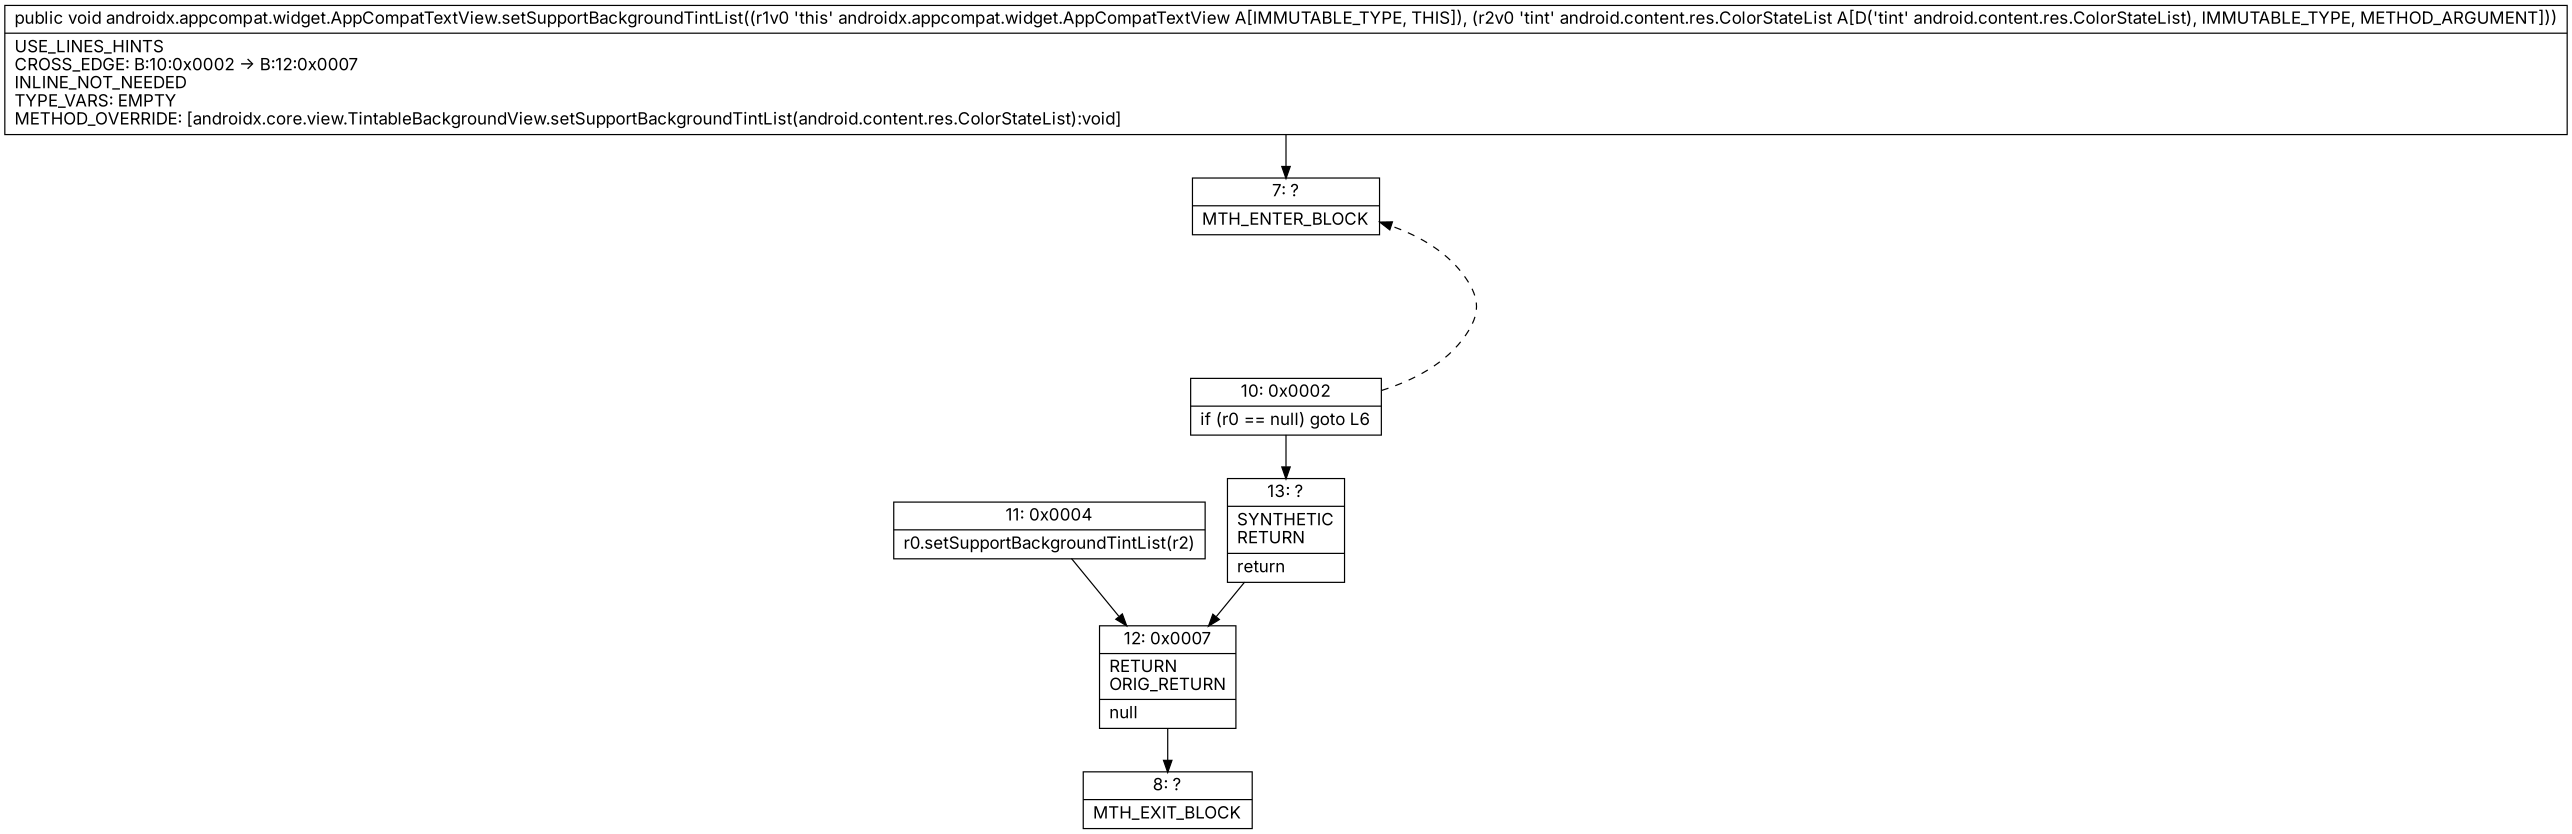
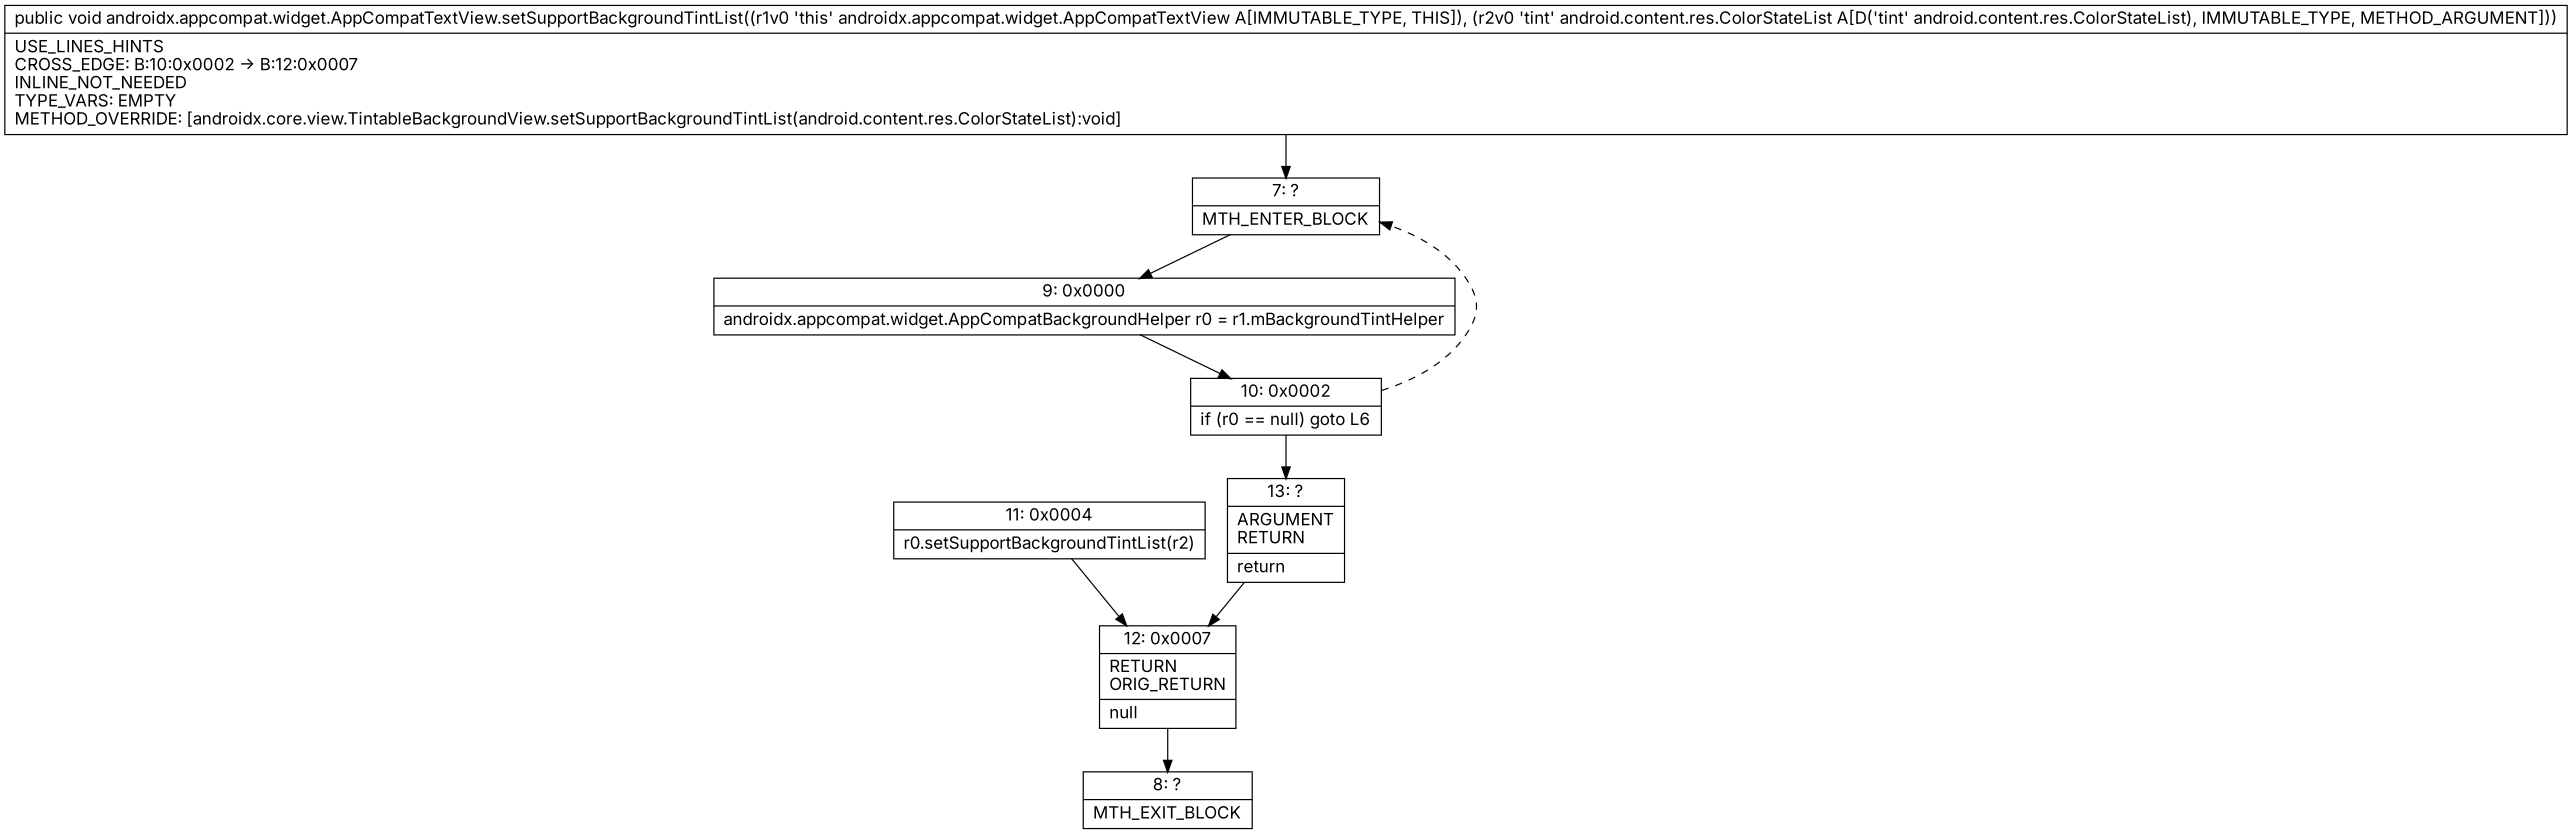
node "9: 0x0000": added
node "13: ?": text "SYNTHETIC" -> "ARGUMENT"
